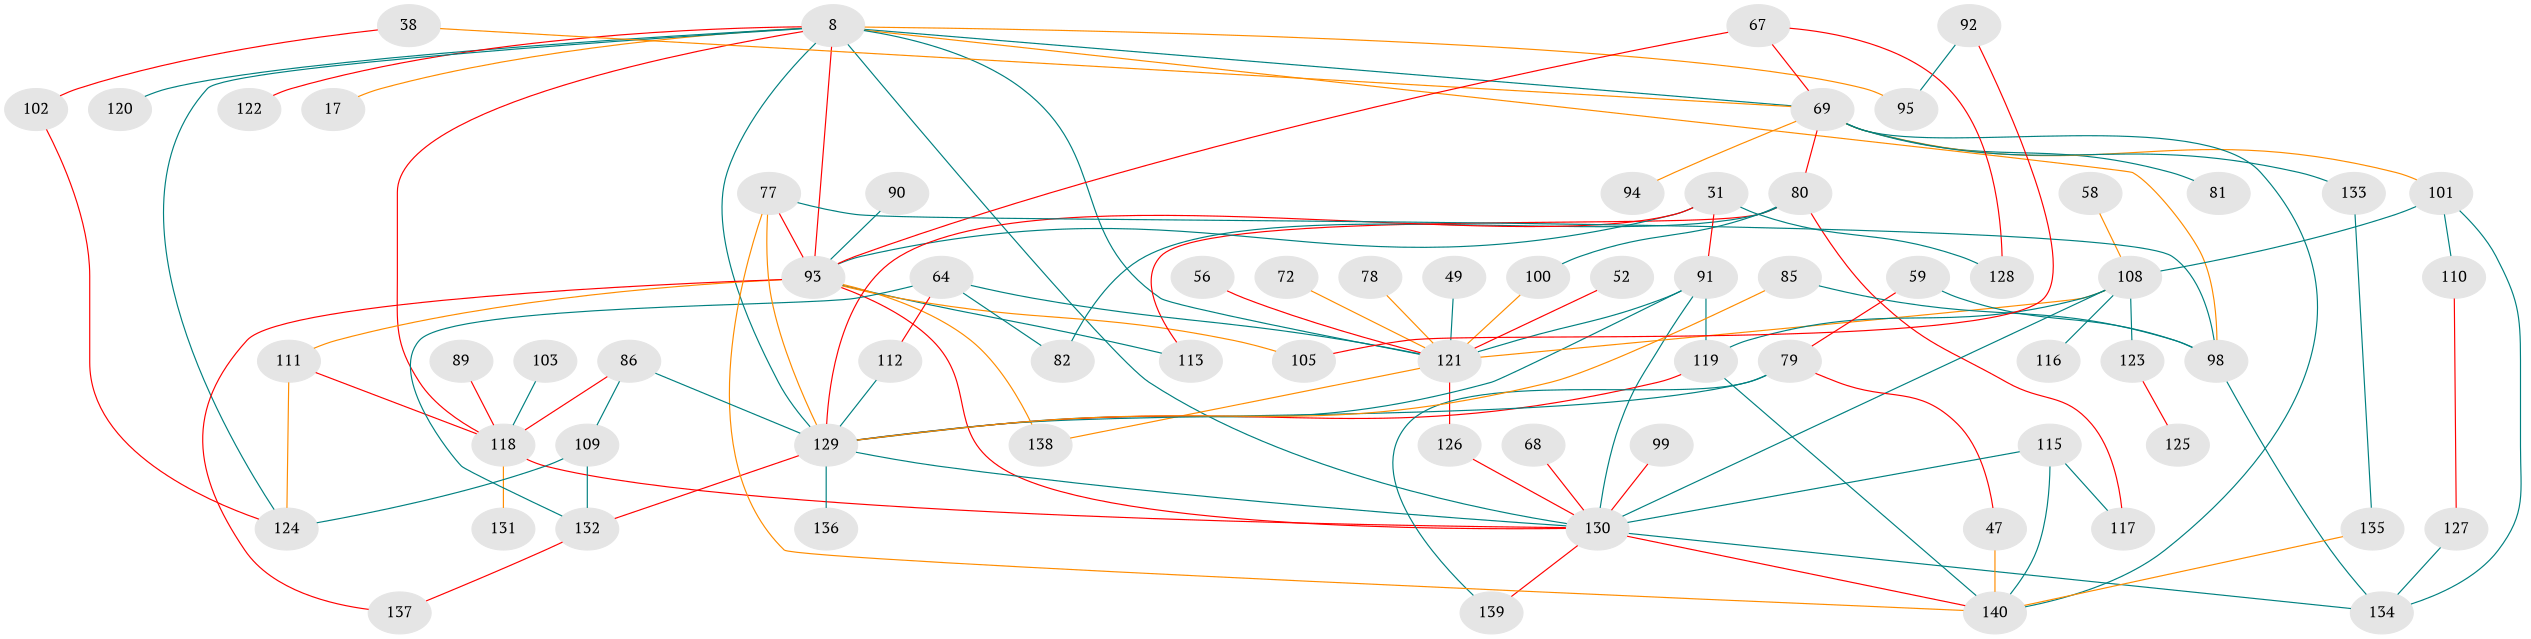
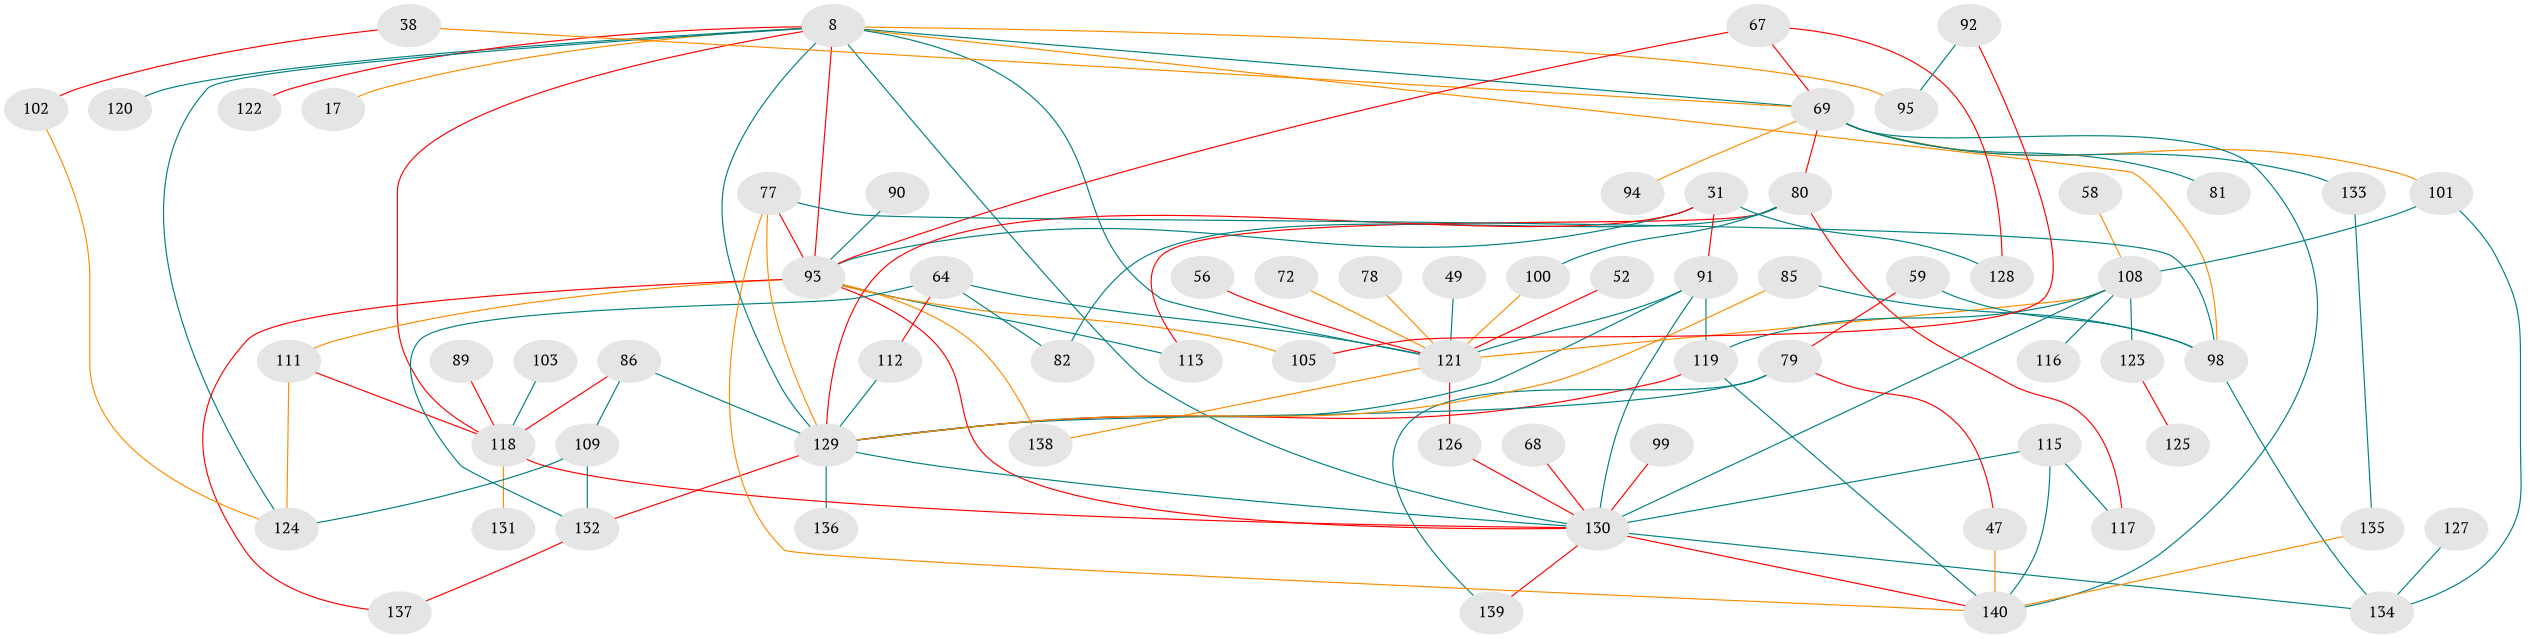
node "110": removed
edge "102" -- "124": color red -> darkorange
